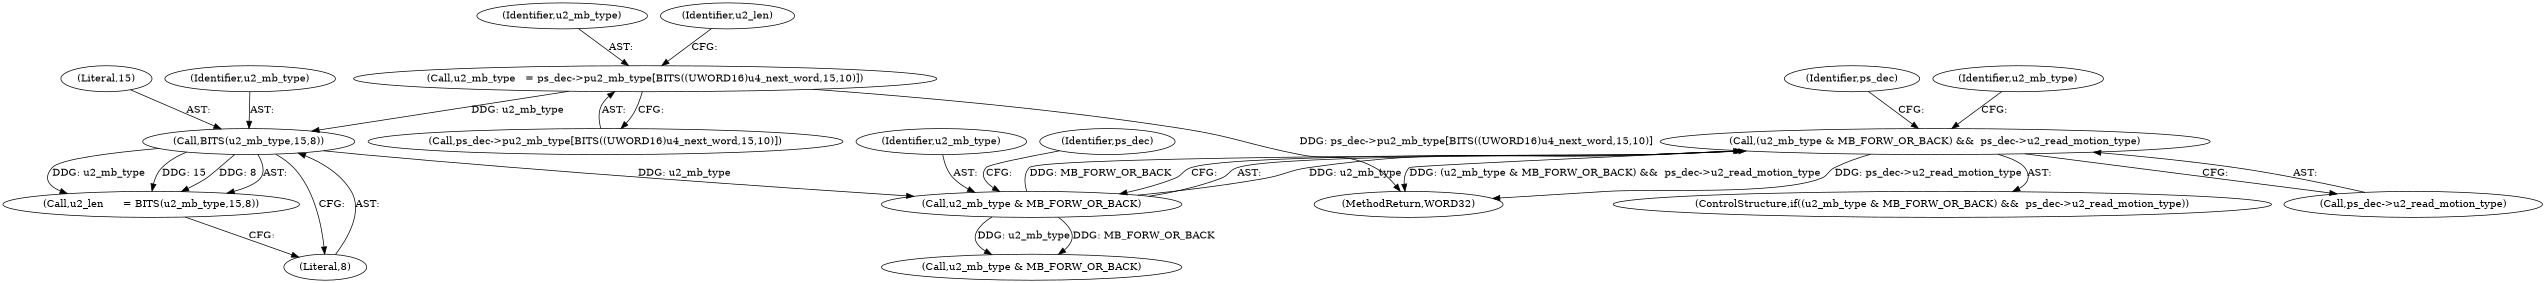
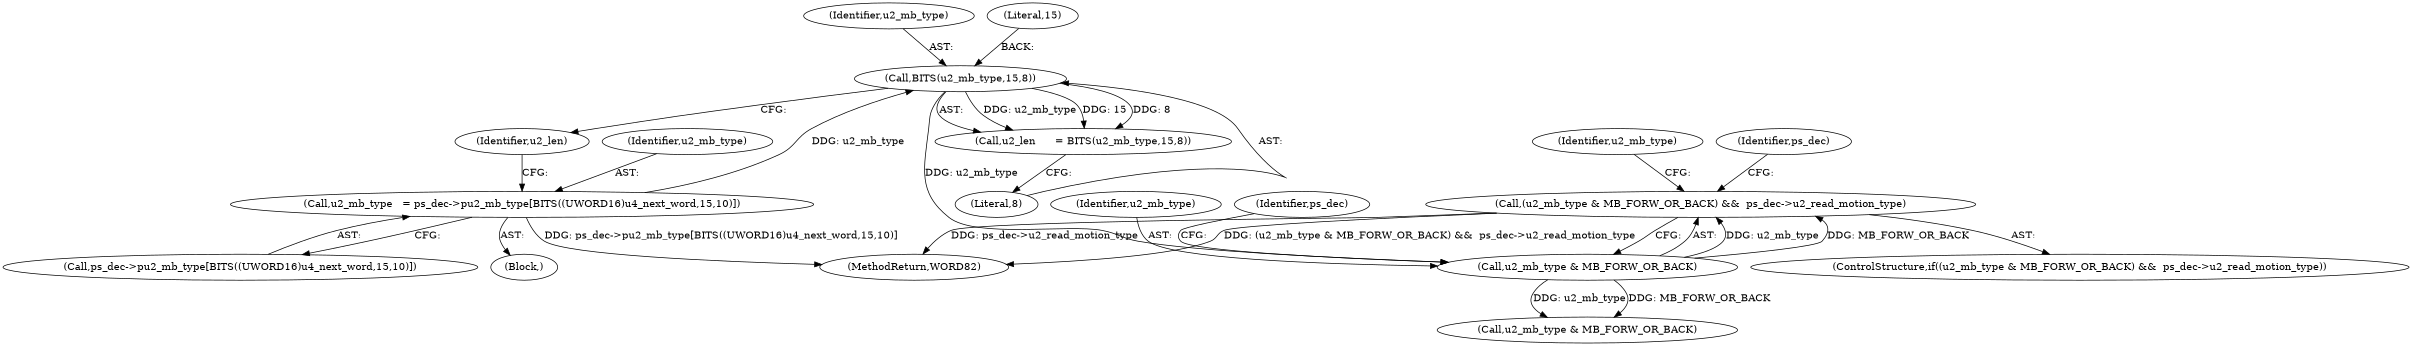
edge "(Literal,15)" -> "(Call,BITS(u2_mb_type,15,8))": label "AST: " -> "BACK: "
edge "(Call,BITS(u2_mb_type,15,8))" -> "(Literal,8)": now "(Call,BITS(u2_mb_type,15,8))" -> "(Identifier,u2_len)"
node "(MethodReturn,WORD32)": label "(MethodReturn,WORD32)" -> "(MethodReturn,WORD82)"
node "(Call,ps_dec->u2_read_motion_type)": removed
node "(Block,)": added
